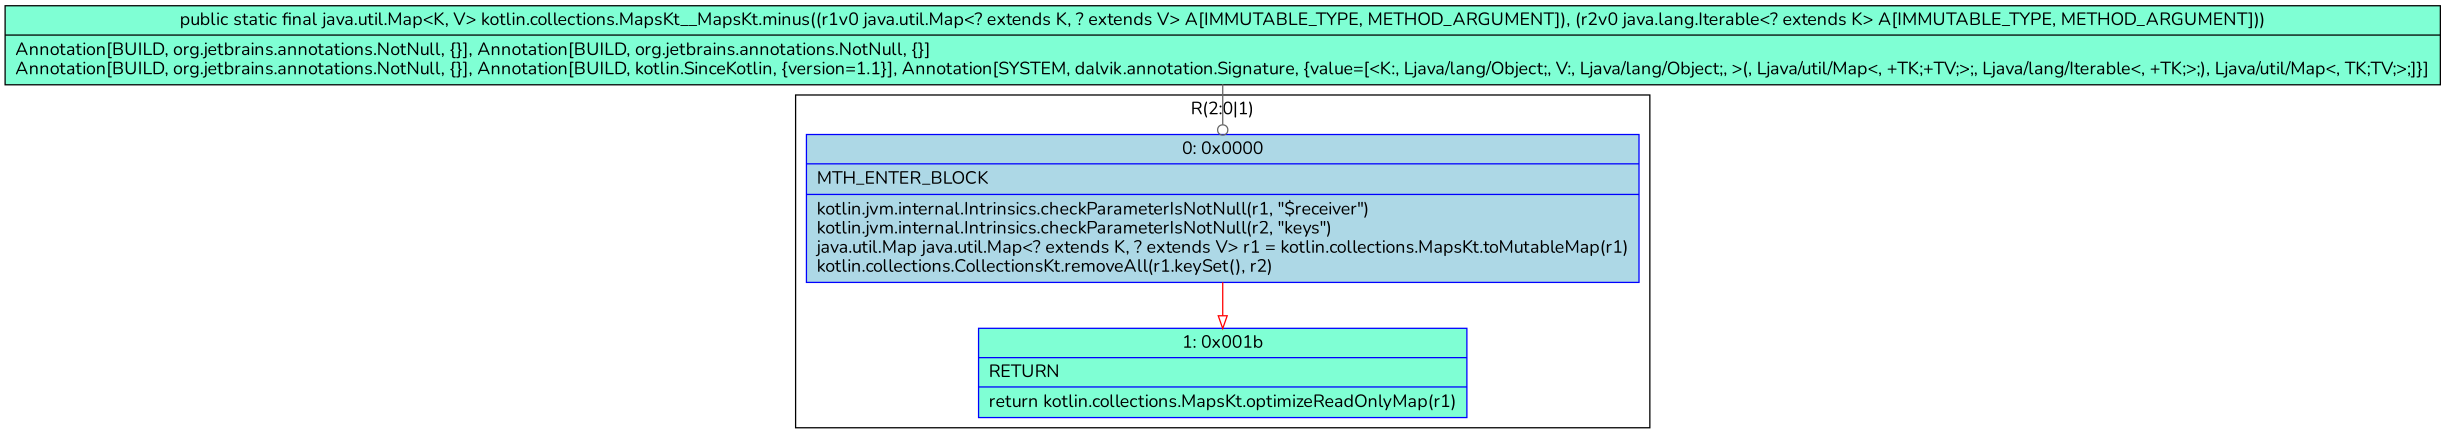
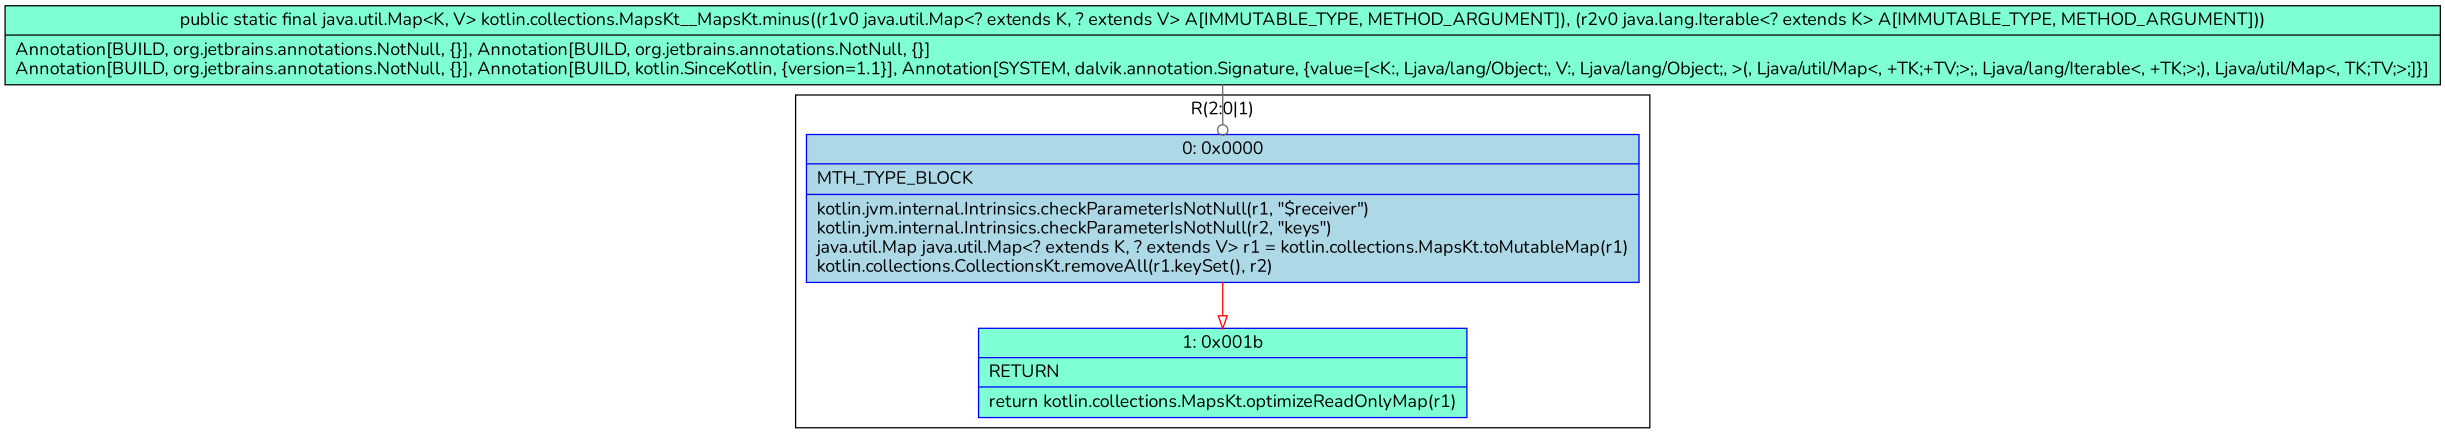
node "0: 0x0000": text "MTH_ENTER_BLOCK" -> "MTH_TYPE_BLOCK"
